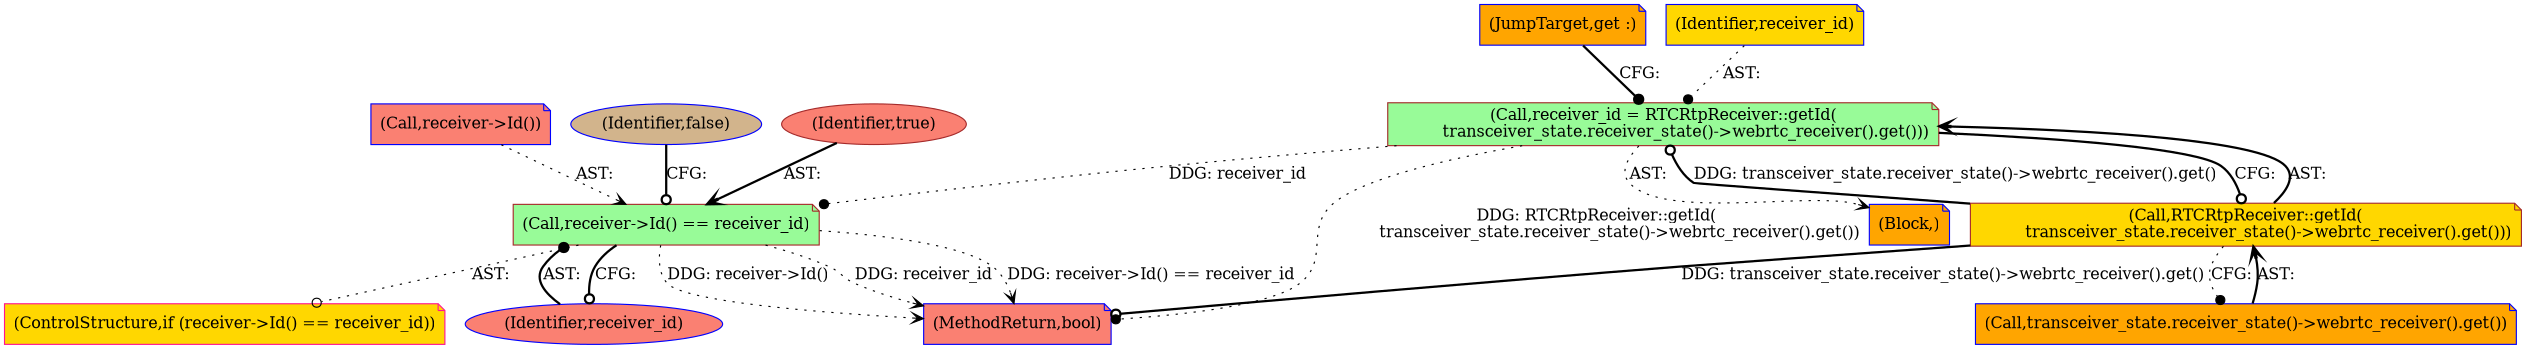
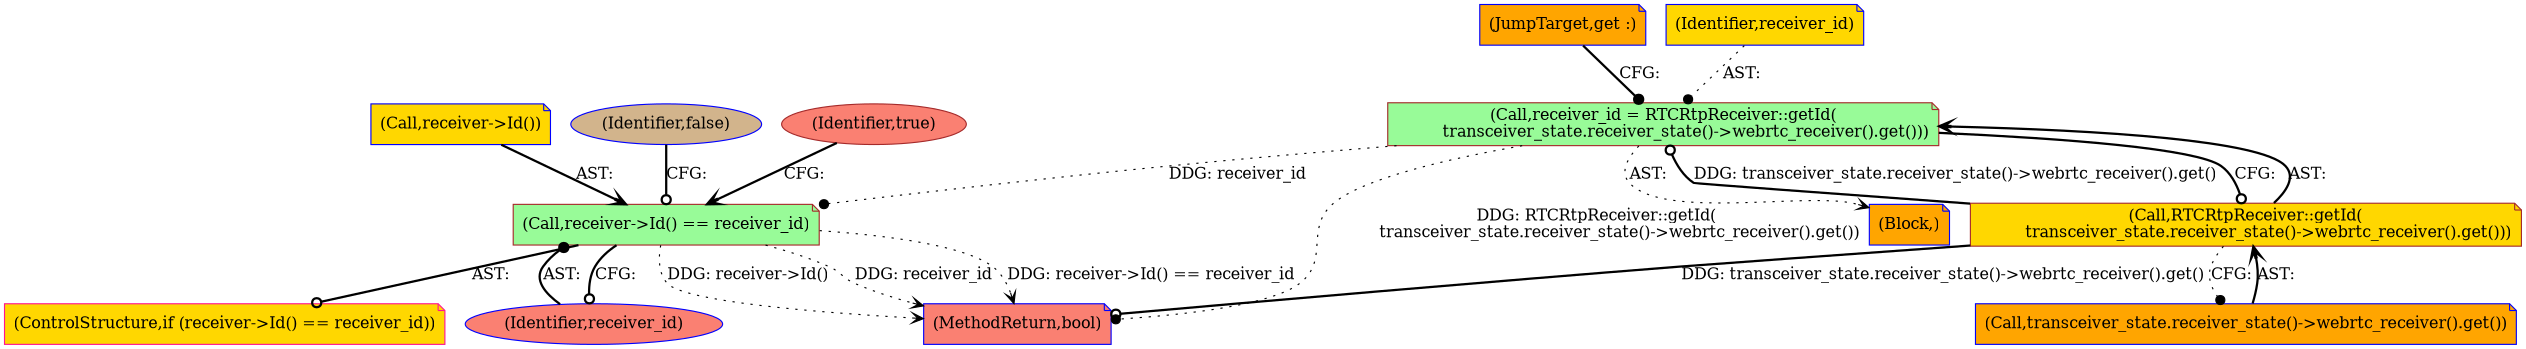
node "(Call,receiver->Id())": fillcolor salmon -> gold
edge "(Call,receiver->Id())" -> "(Call,receiver->Id() == receiver_id)": style dotted -> bold
edge "(Identifier,true)" -> "(Call,receiver->Id() == receiver_id)": label "AST: " -> "CFG: "
edge "(Call,receiver->Id() == receiver_id)" -> "(ControlStructure,if (receiver->Id() == receiver_id))": style dotted -> bold
